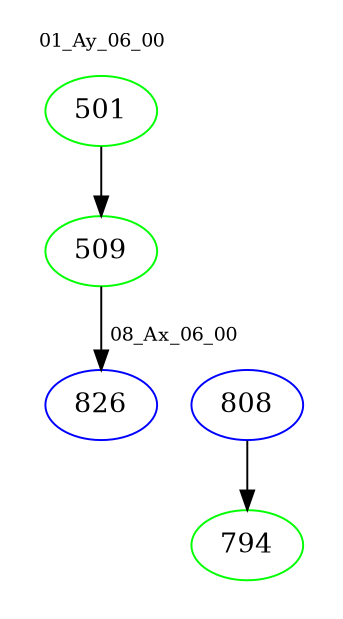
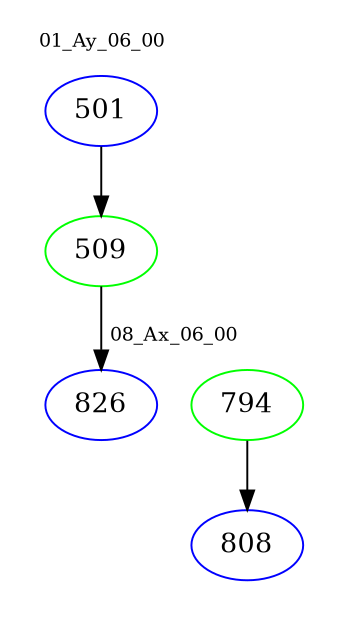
node "501": color green -> blue
edge "808" -> "794": reversed
